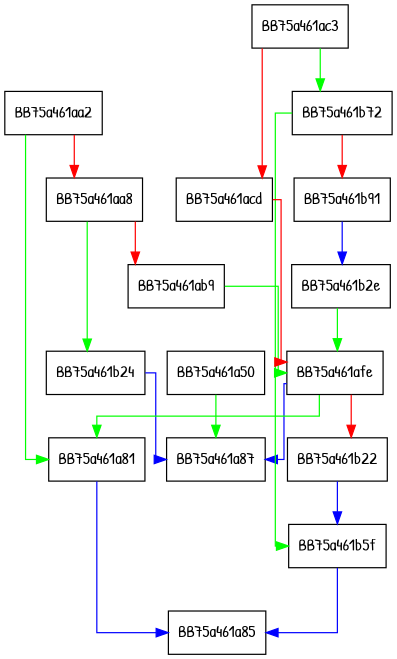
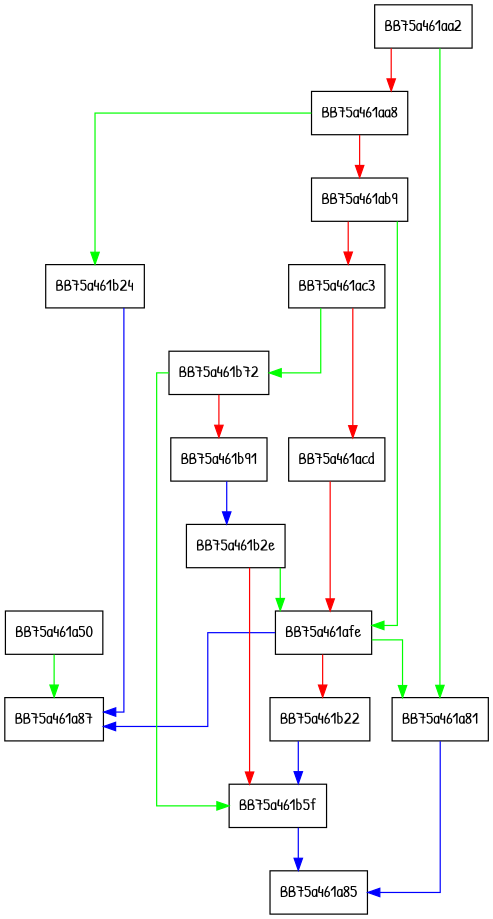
edge "BB75a461ab9" -> "BB75a461ac3": added
edge "BB75a461b2e" -> "BB75a461b5f": added
